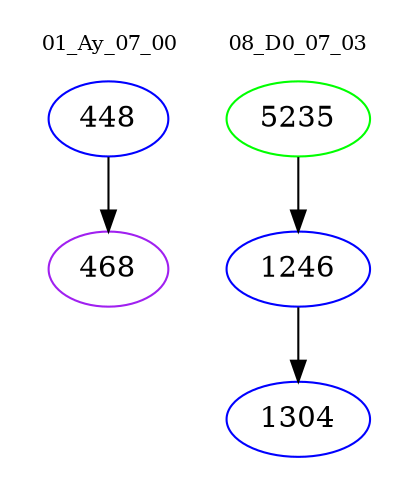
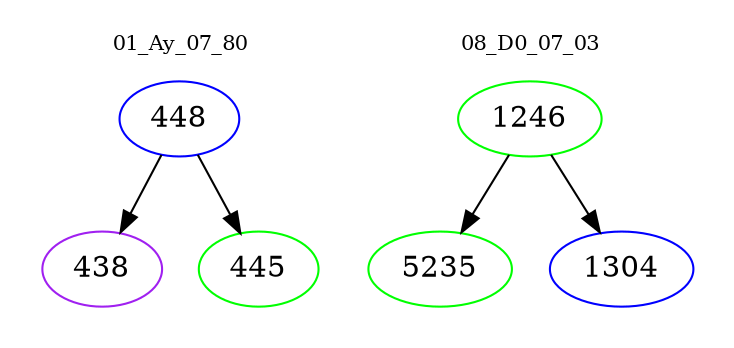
cluster "01_Ay_07_00": label "01_Ay_07_00" -> "01_Ay_07_80"
edge "5235" -> "1246": reversed
node "468": label "468" -> "438"
node "445": added
node "1246": color blue -> green
